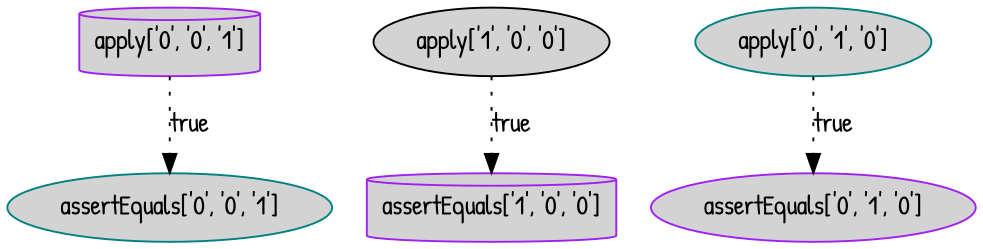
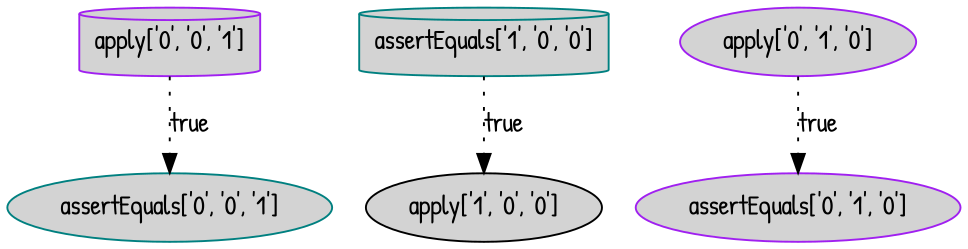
node "apply['0', '1', '0']": color teal -> purple
edge "apply['1', '0', '0']" -> "assertEquals['1', '0', '0']": reversed
node "assertEquals['1', '0', '0']": color purple -> teal
